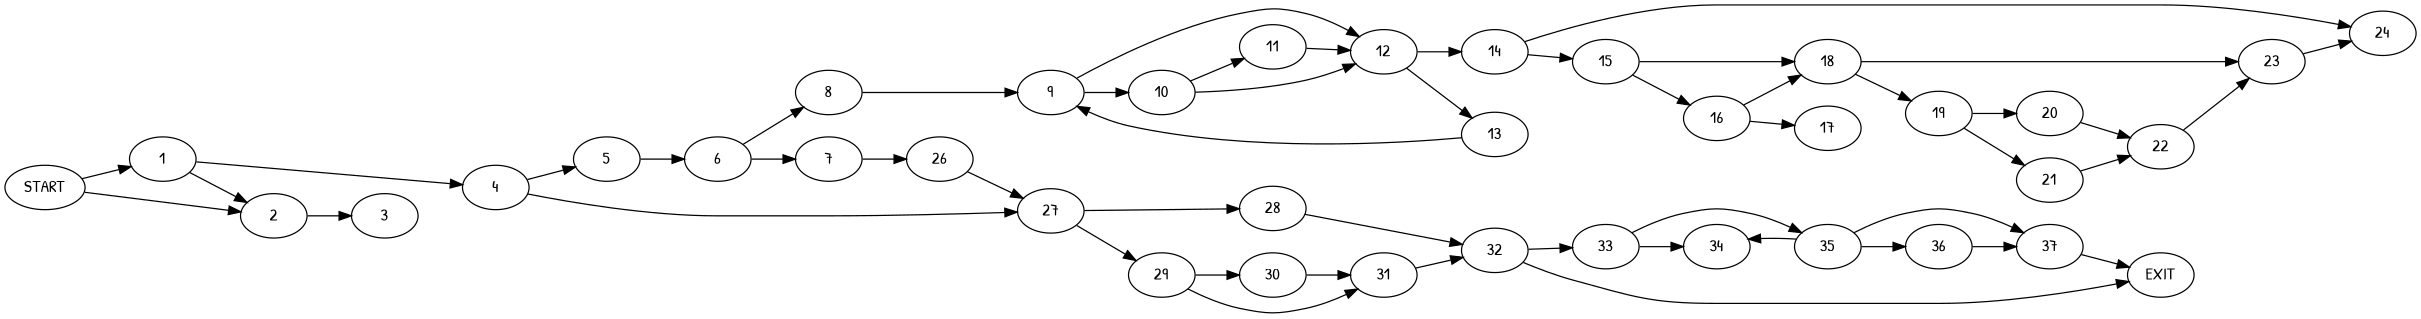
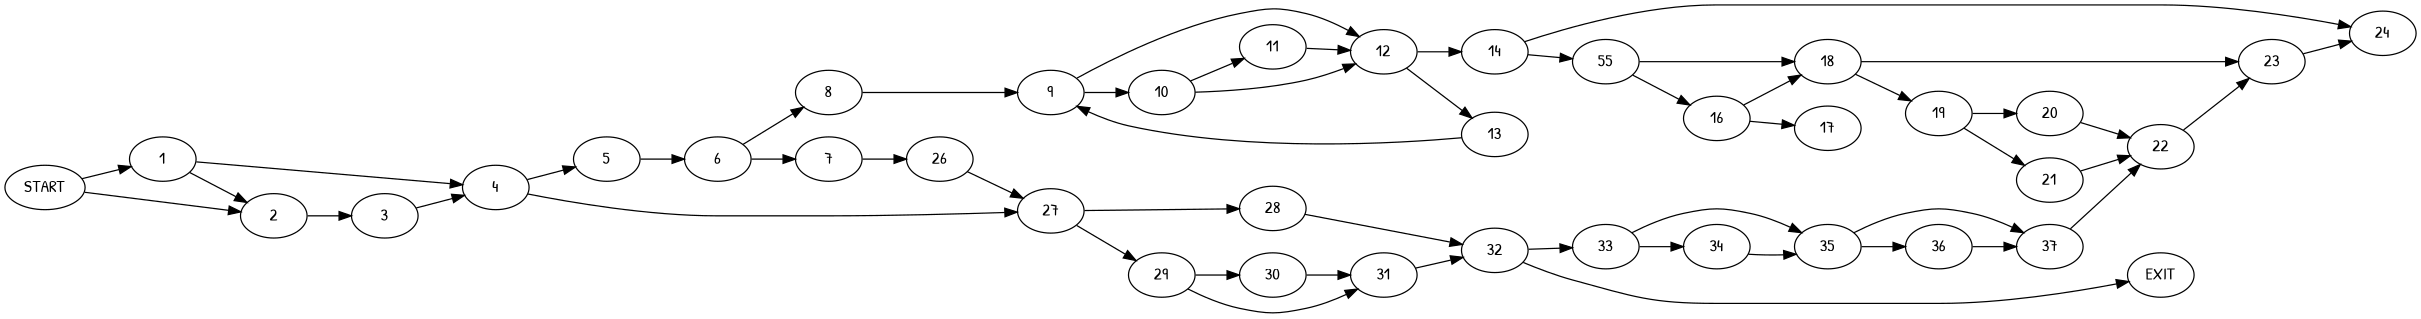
node "15": label "15" -> "55"
edge "3" -> "4": added
edge "35" -> "34": reversed
edge "37" -> "EXIT": now "37" -> "22"
